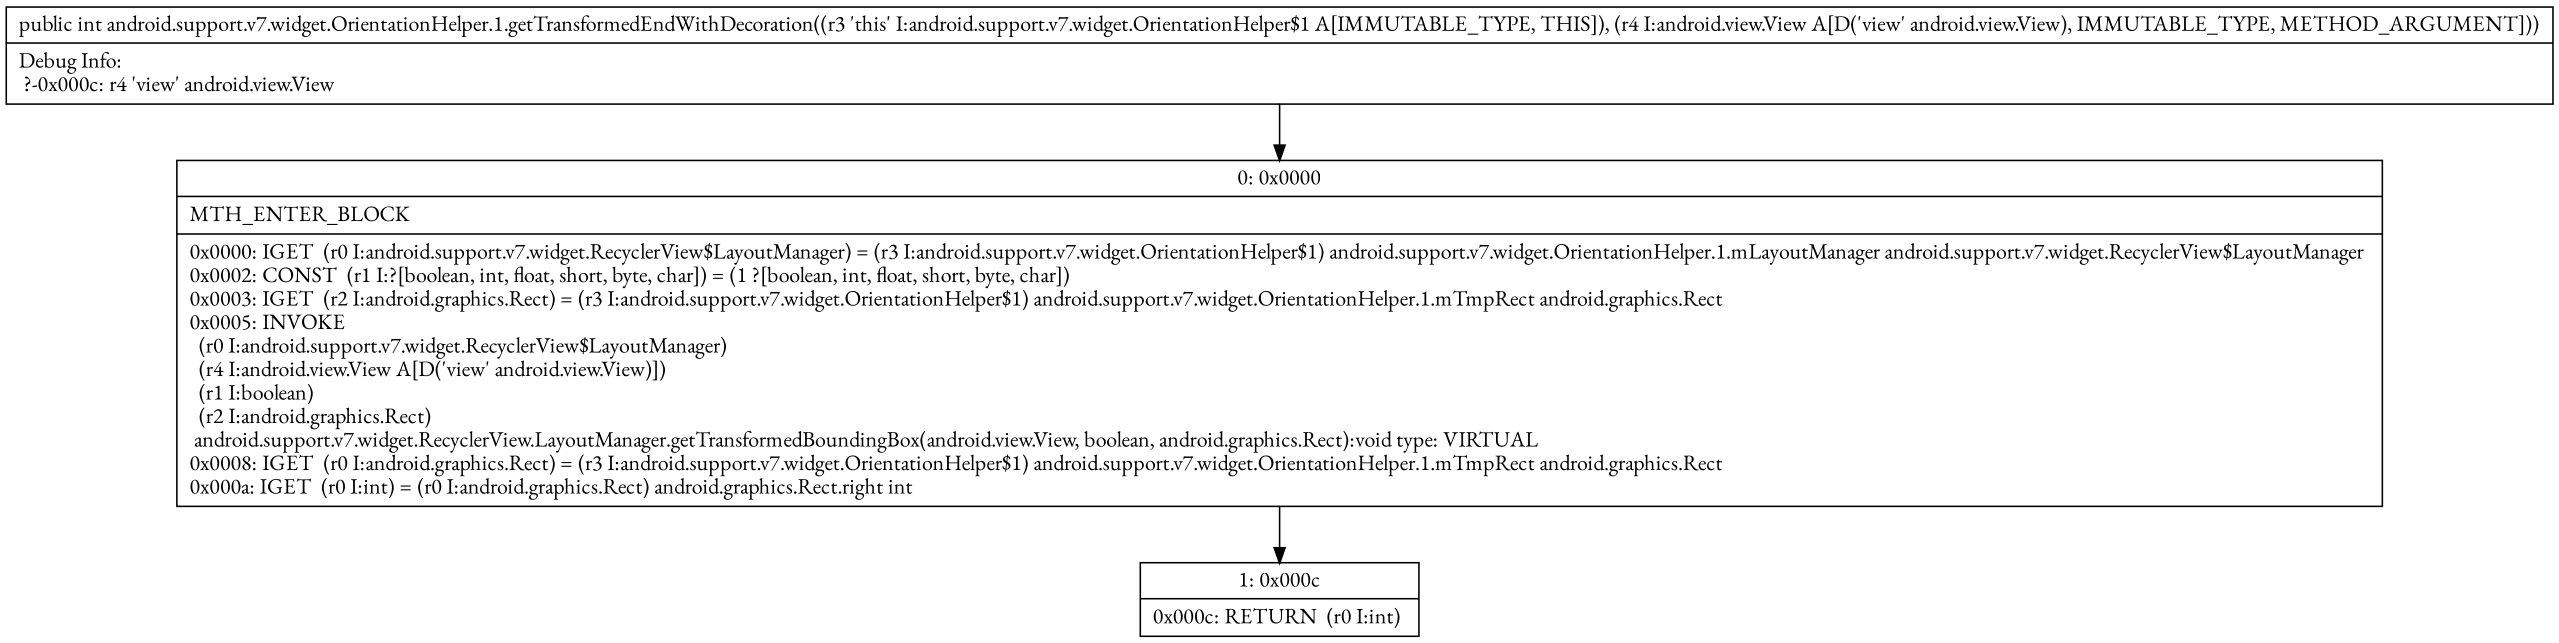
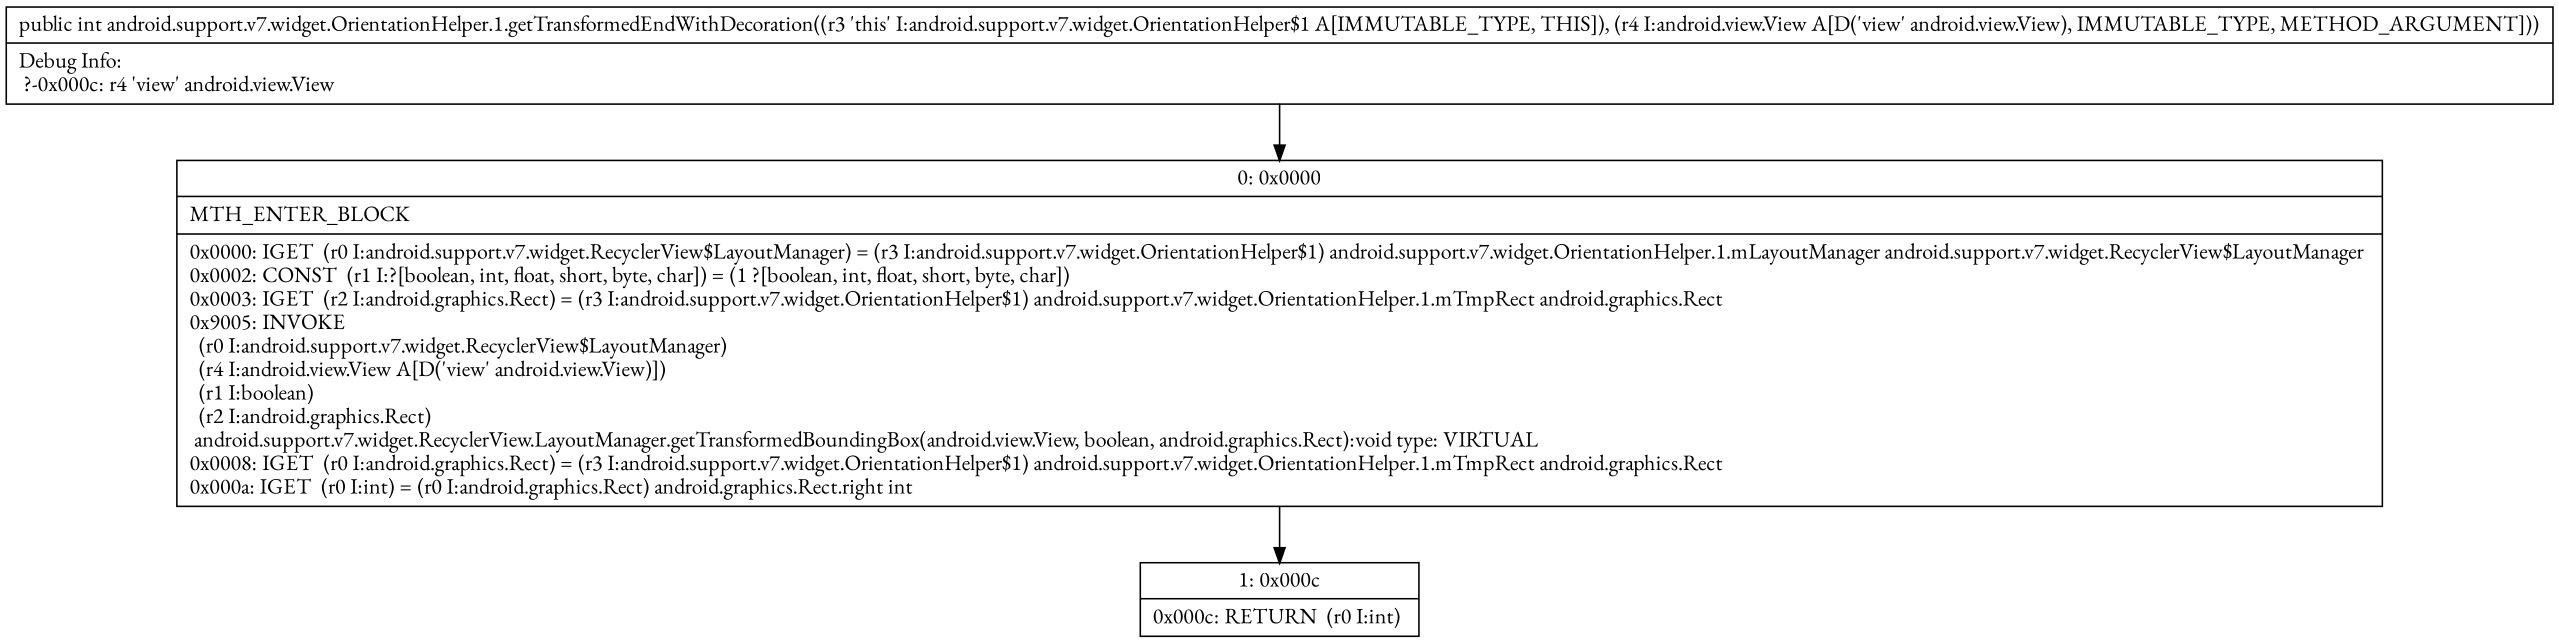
node "0: 0x0000": text "0x0005: INVOKE" -> "0x9005: INVOKE"
